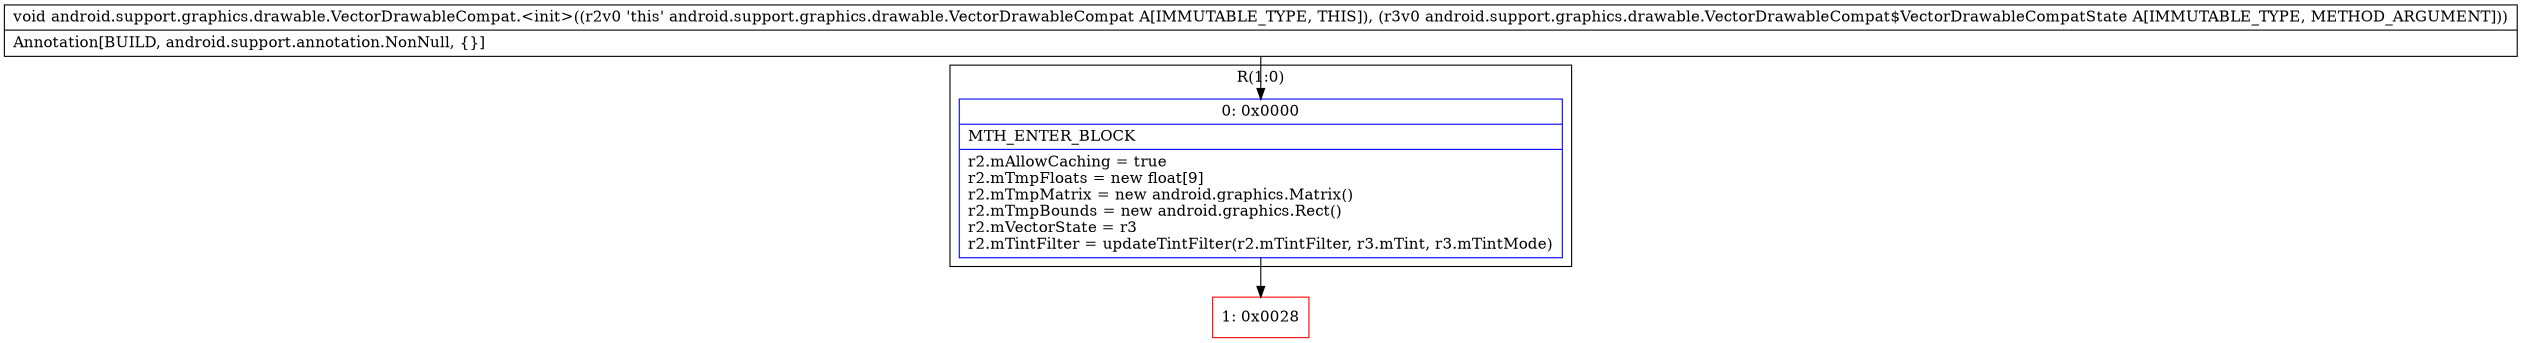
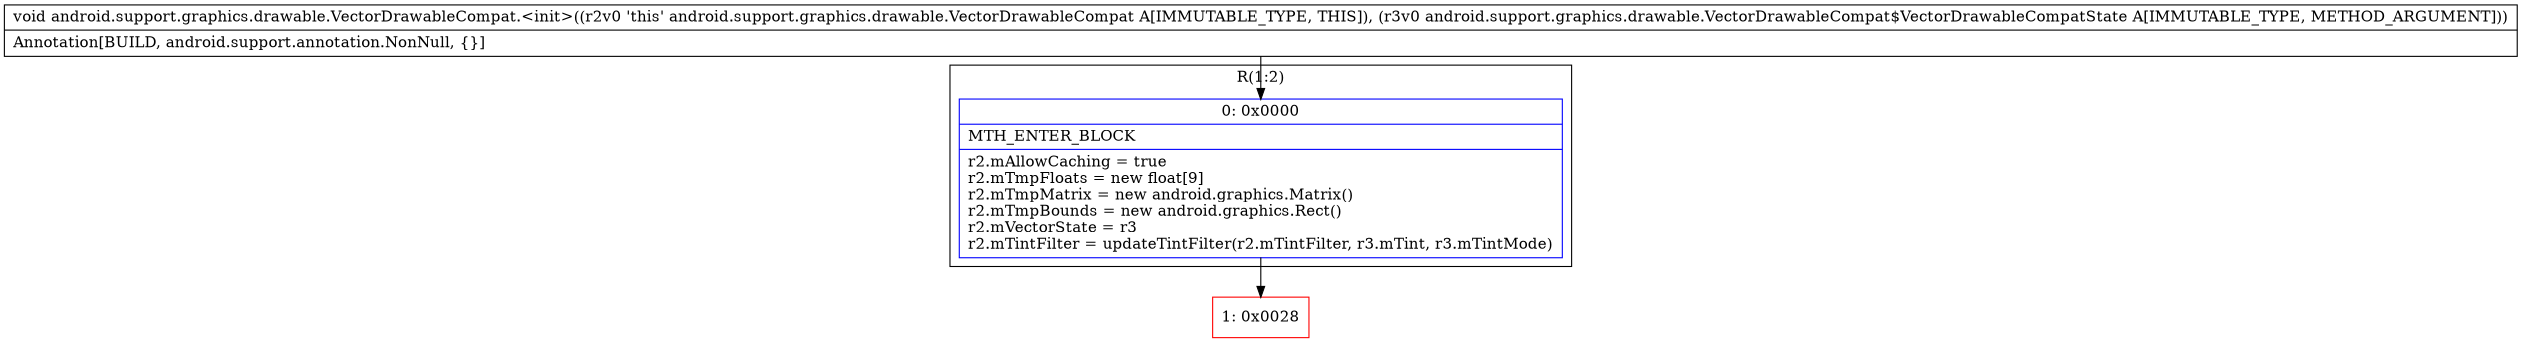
cluster "R(1:0)": label "R(1:0)" -> "R(1:2)"
